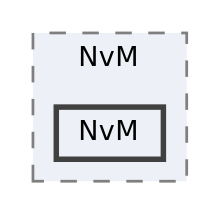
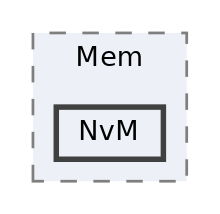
cluster "NvM": label "NvM" -> "Mem"
